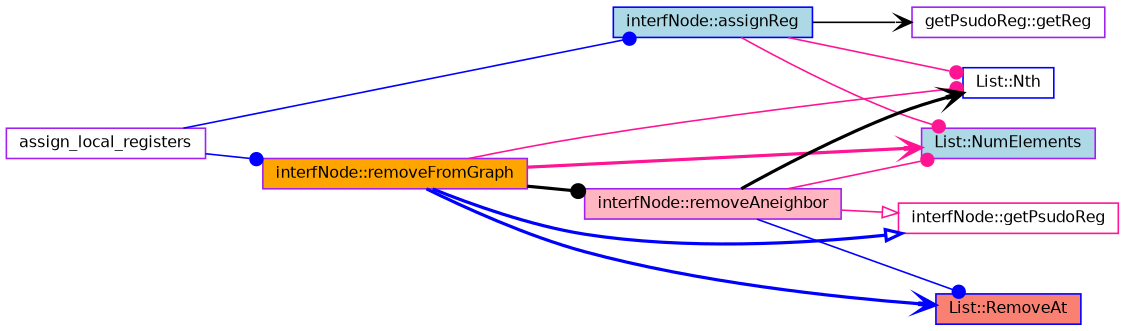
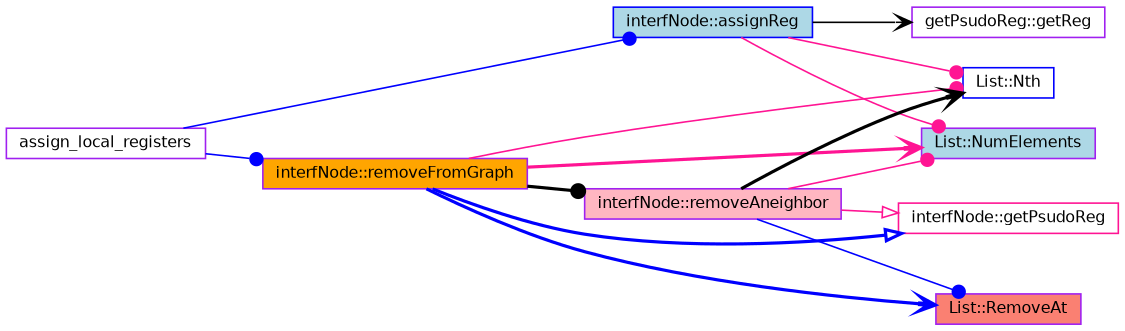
node "List::RemoveAt": color blue -> purple
